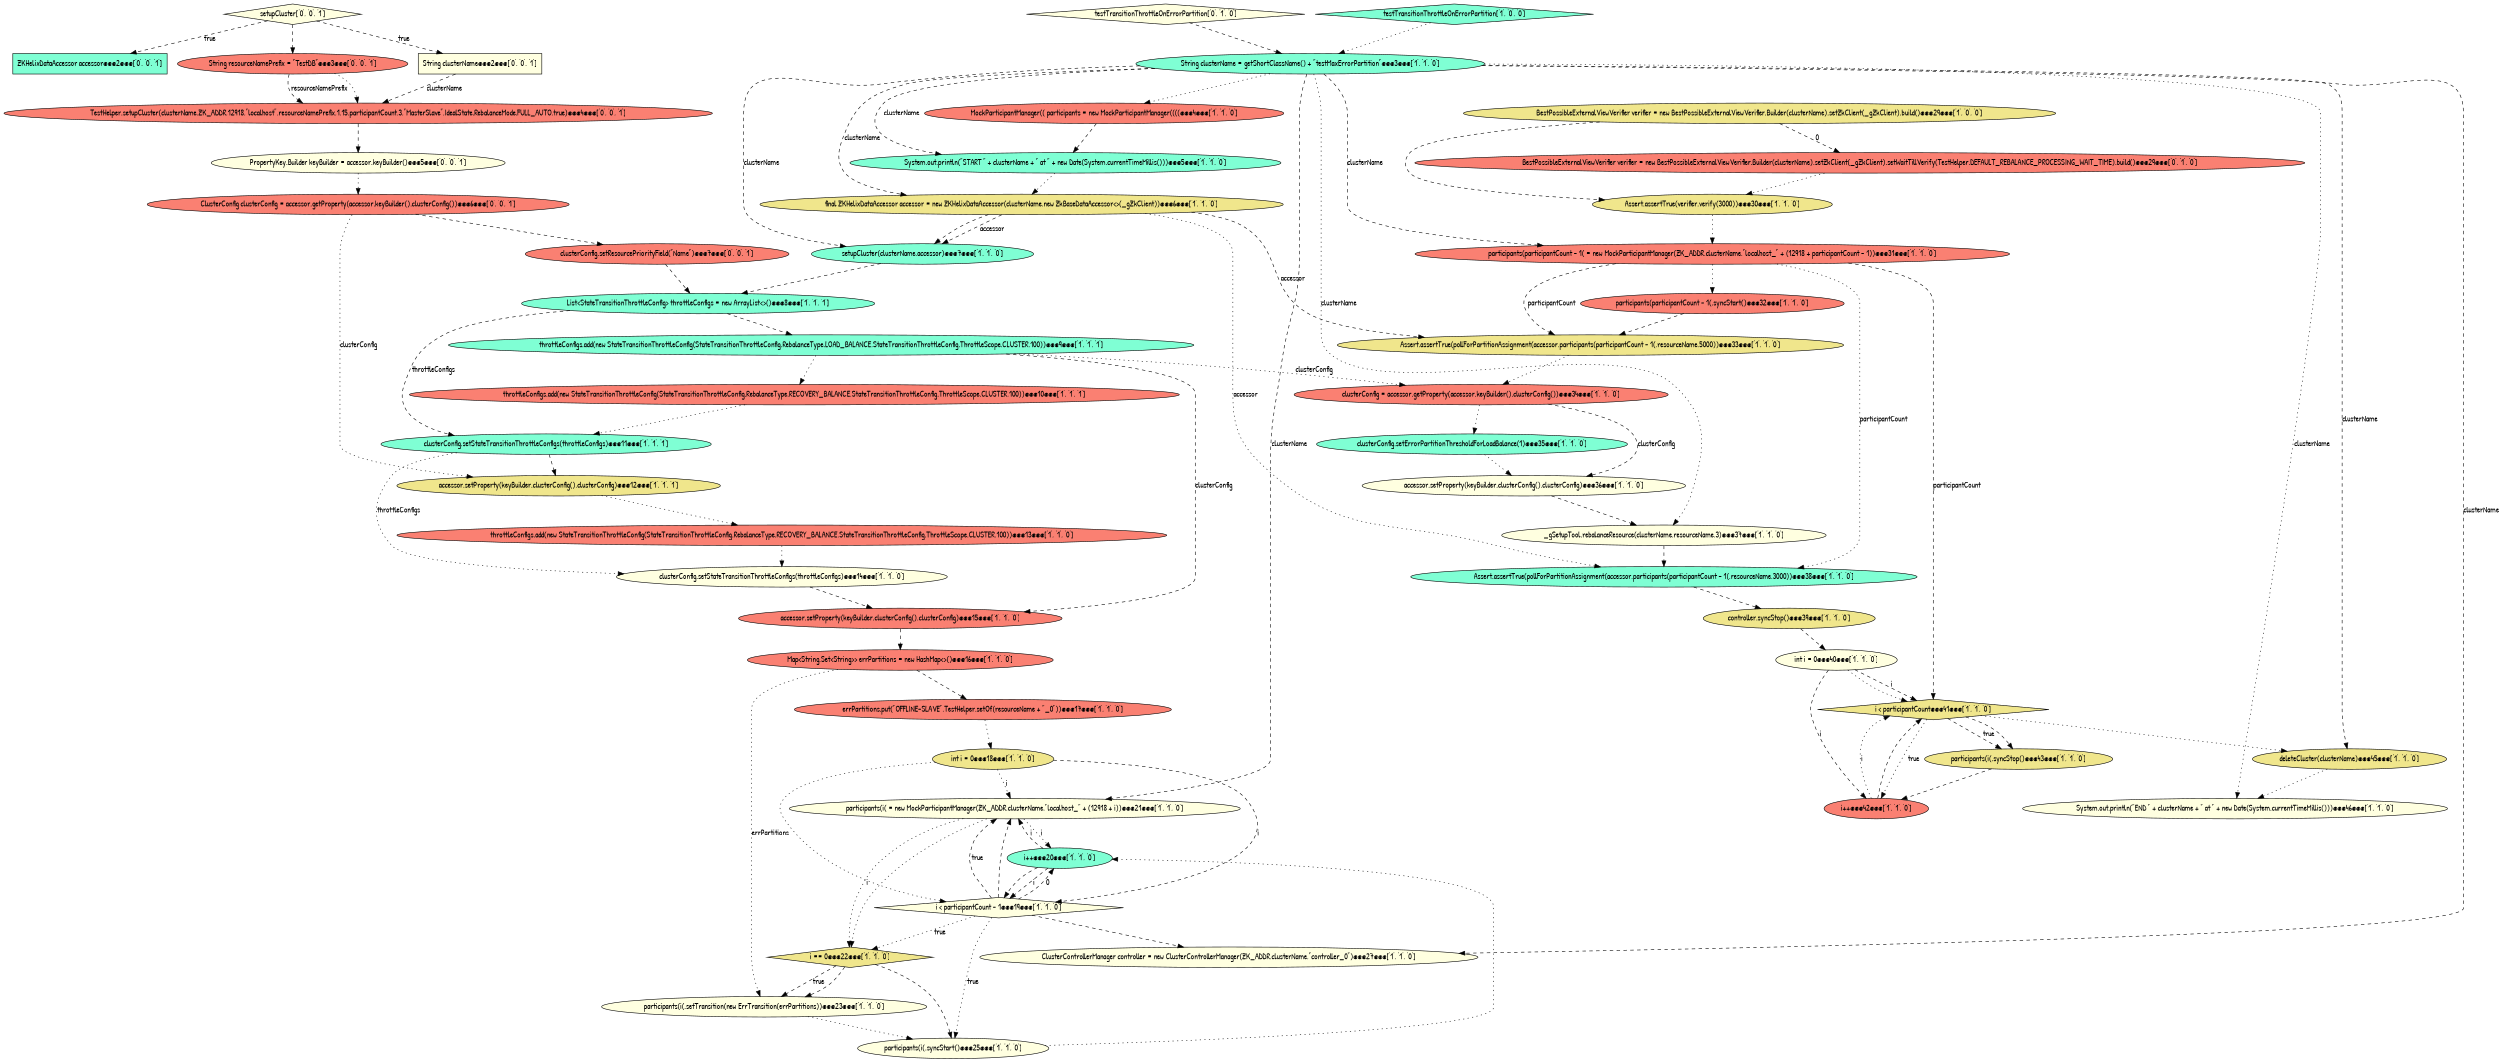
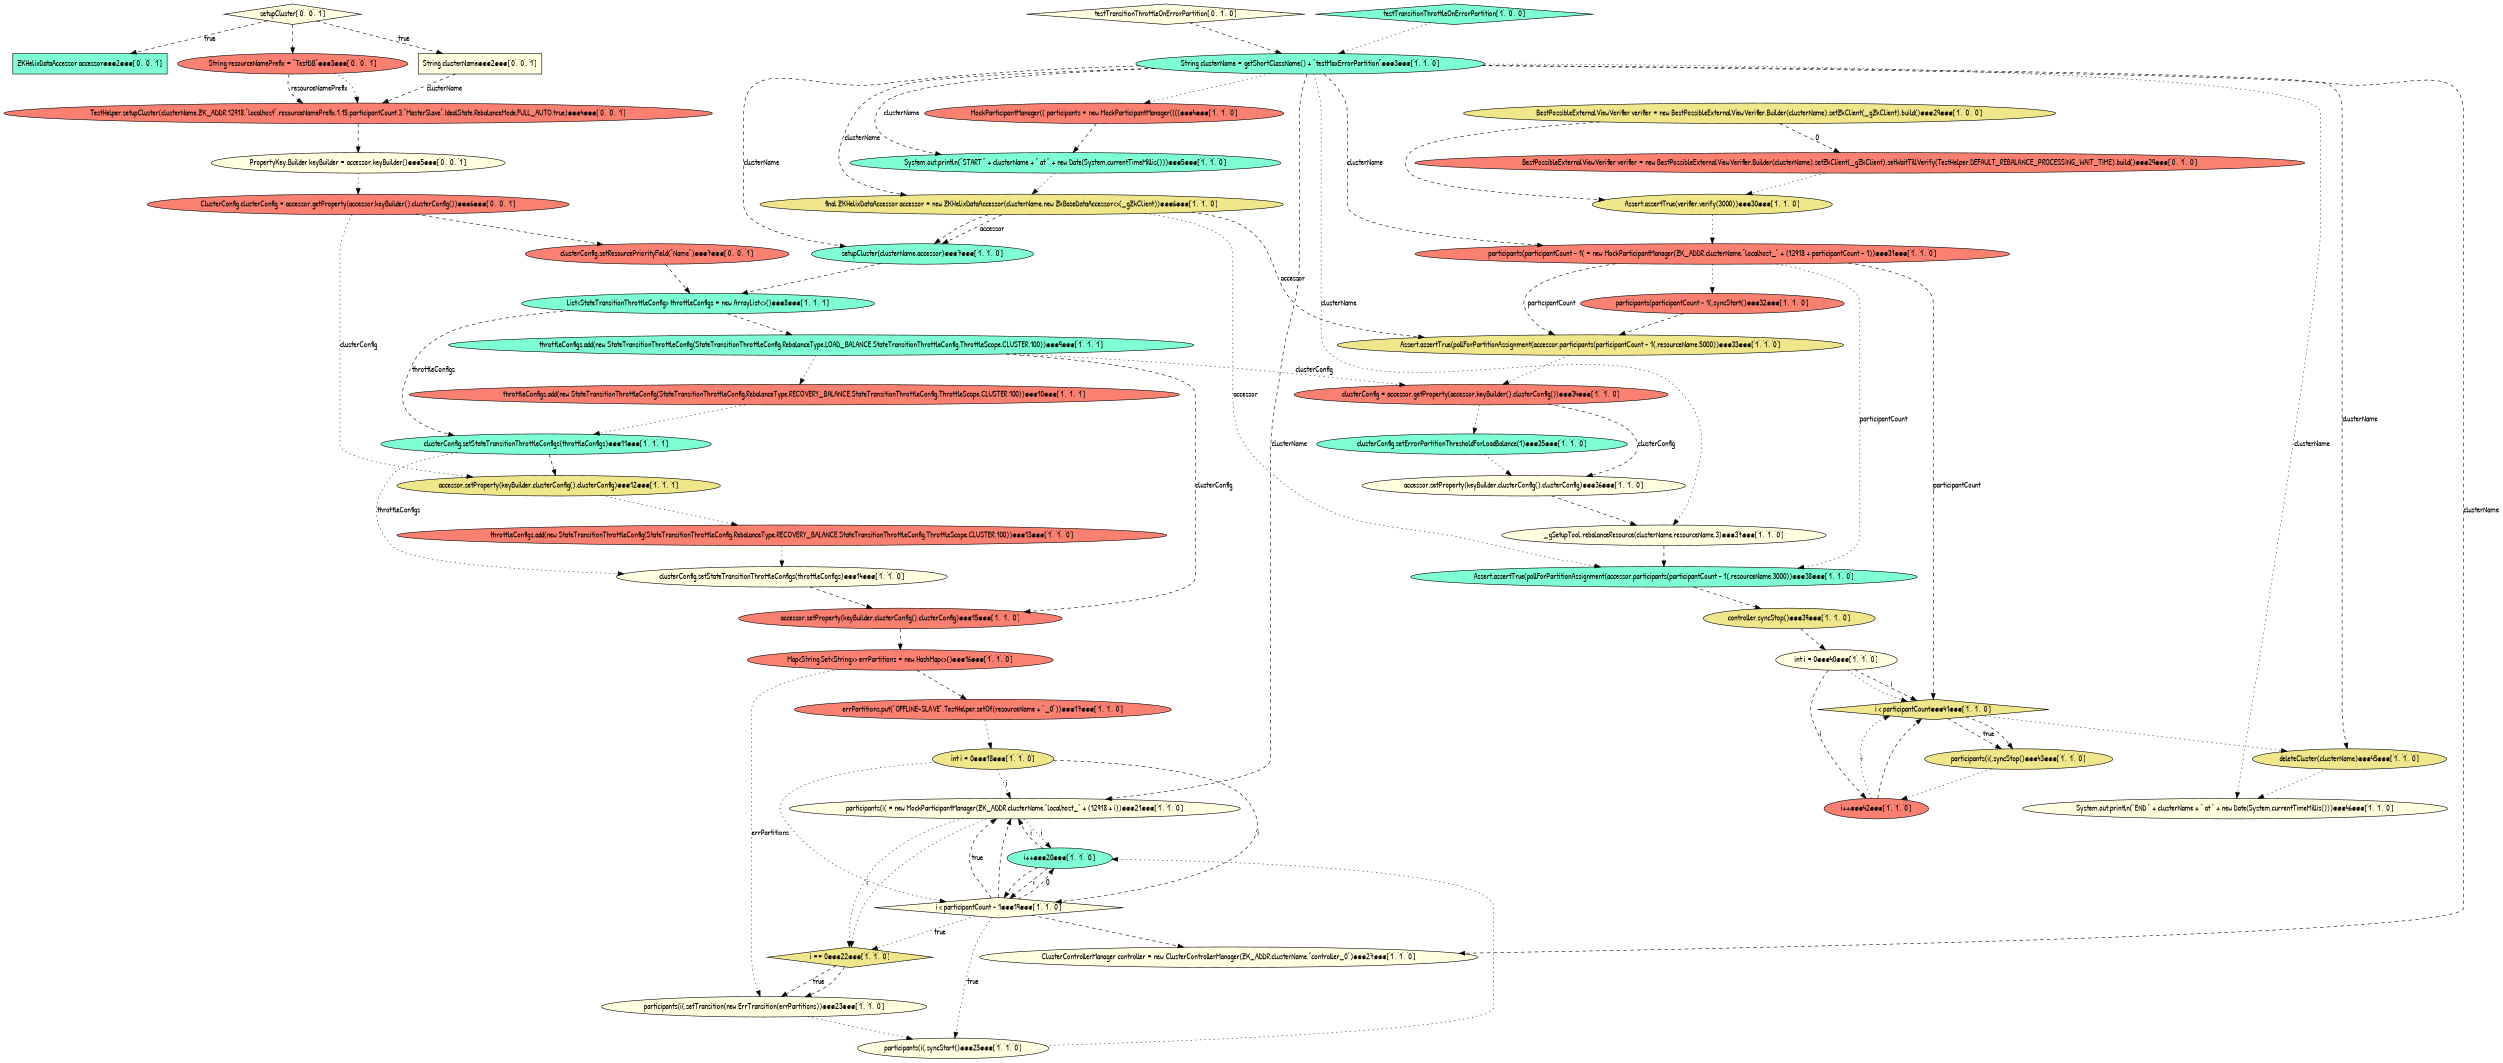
edge "i < participantCount@@@41@@@['1', '1', '0']" -> "i++@@@42@@@['1', '1', '0']": removed, label "true"
edge "participants(i(.syncStop()@@@43@@@['1', '1', '0']" -> "i++@@@42@@@['1', '1', '0']": style dashed -> dotted
edge "i == 0@@@22@@@['1', '1', '0']" -> "participants(i(.syncStart()@@@25@@@['1', '1', '0']": removed
